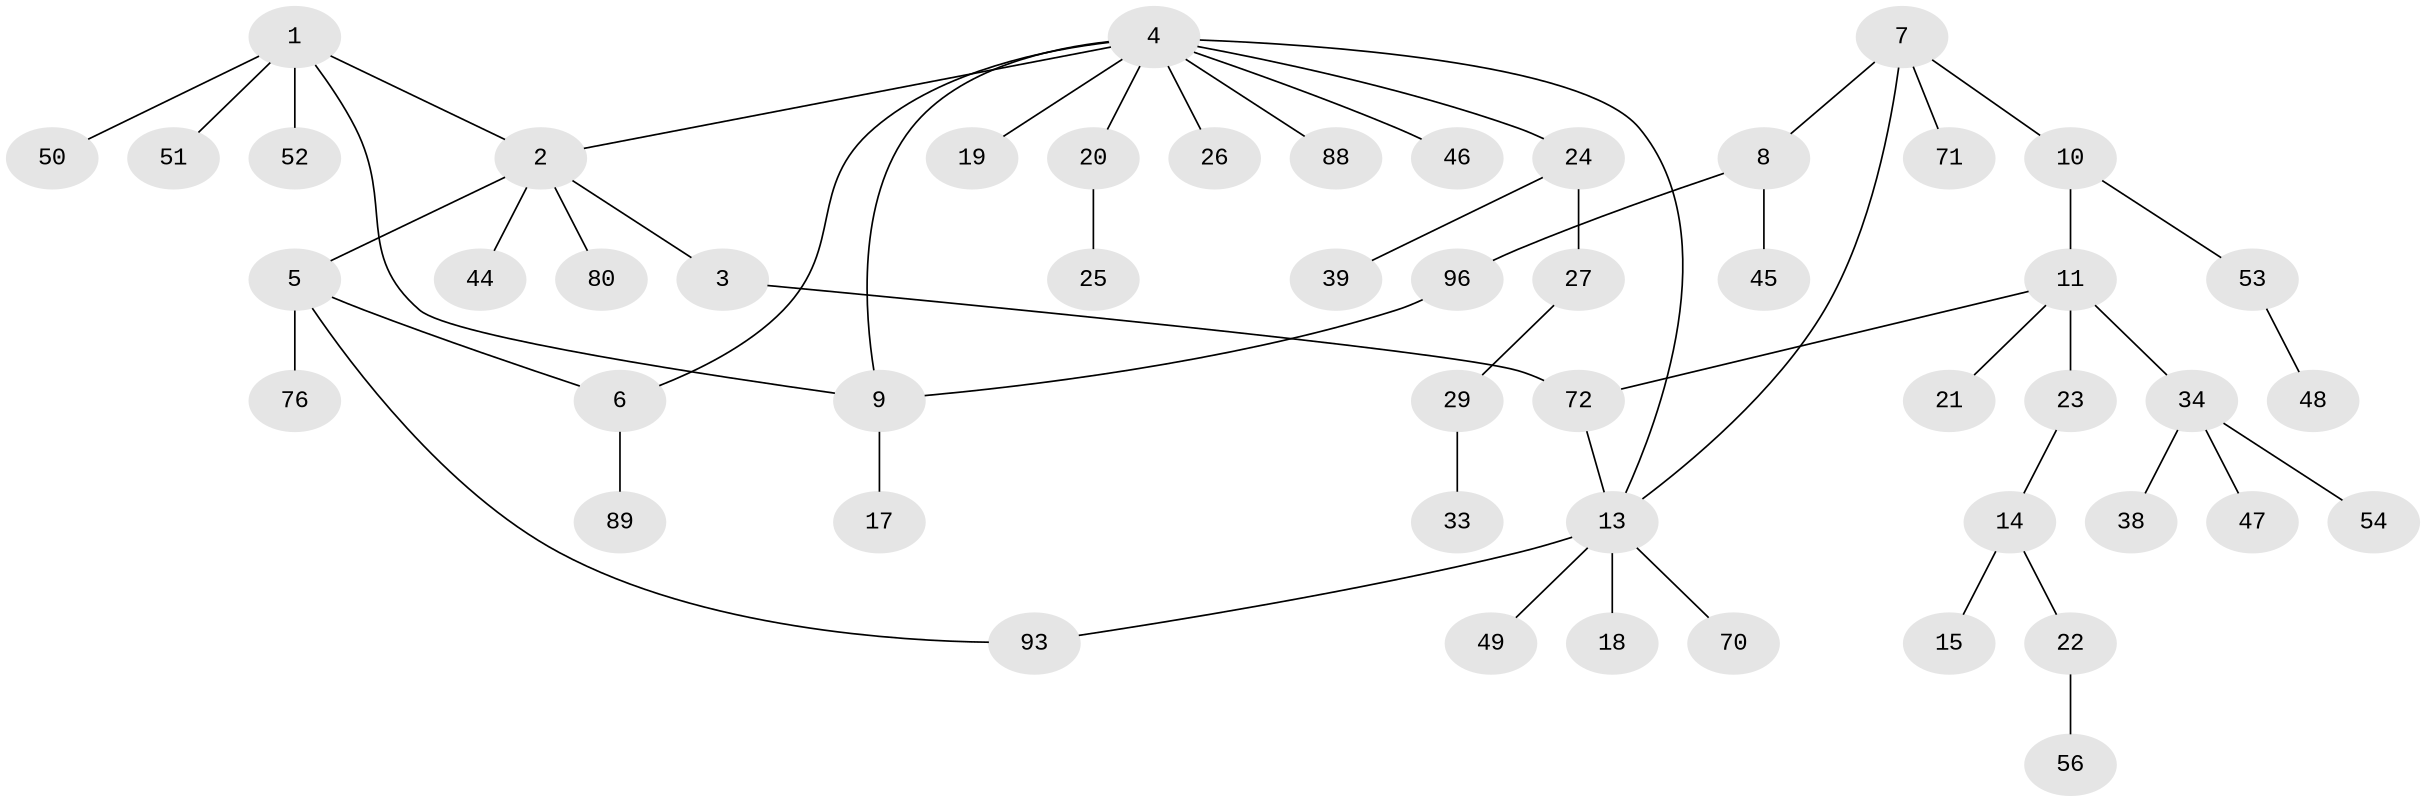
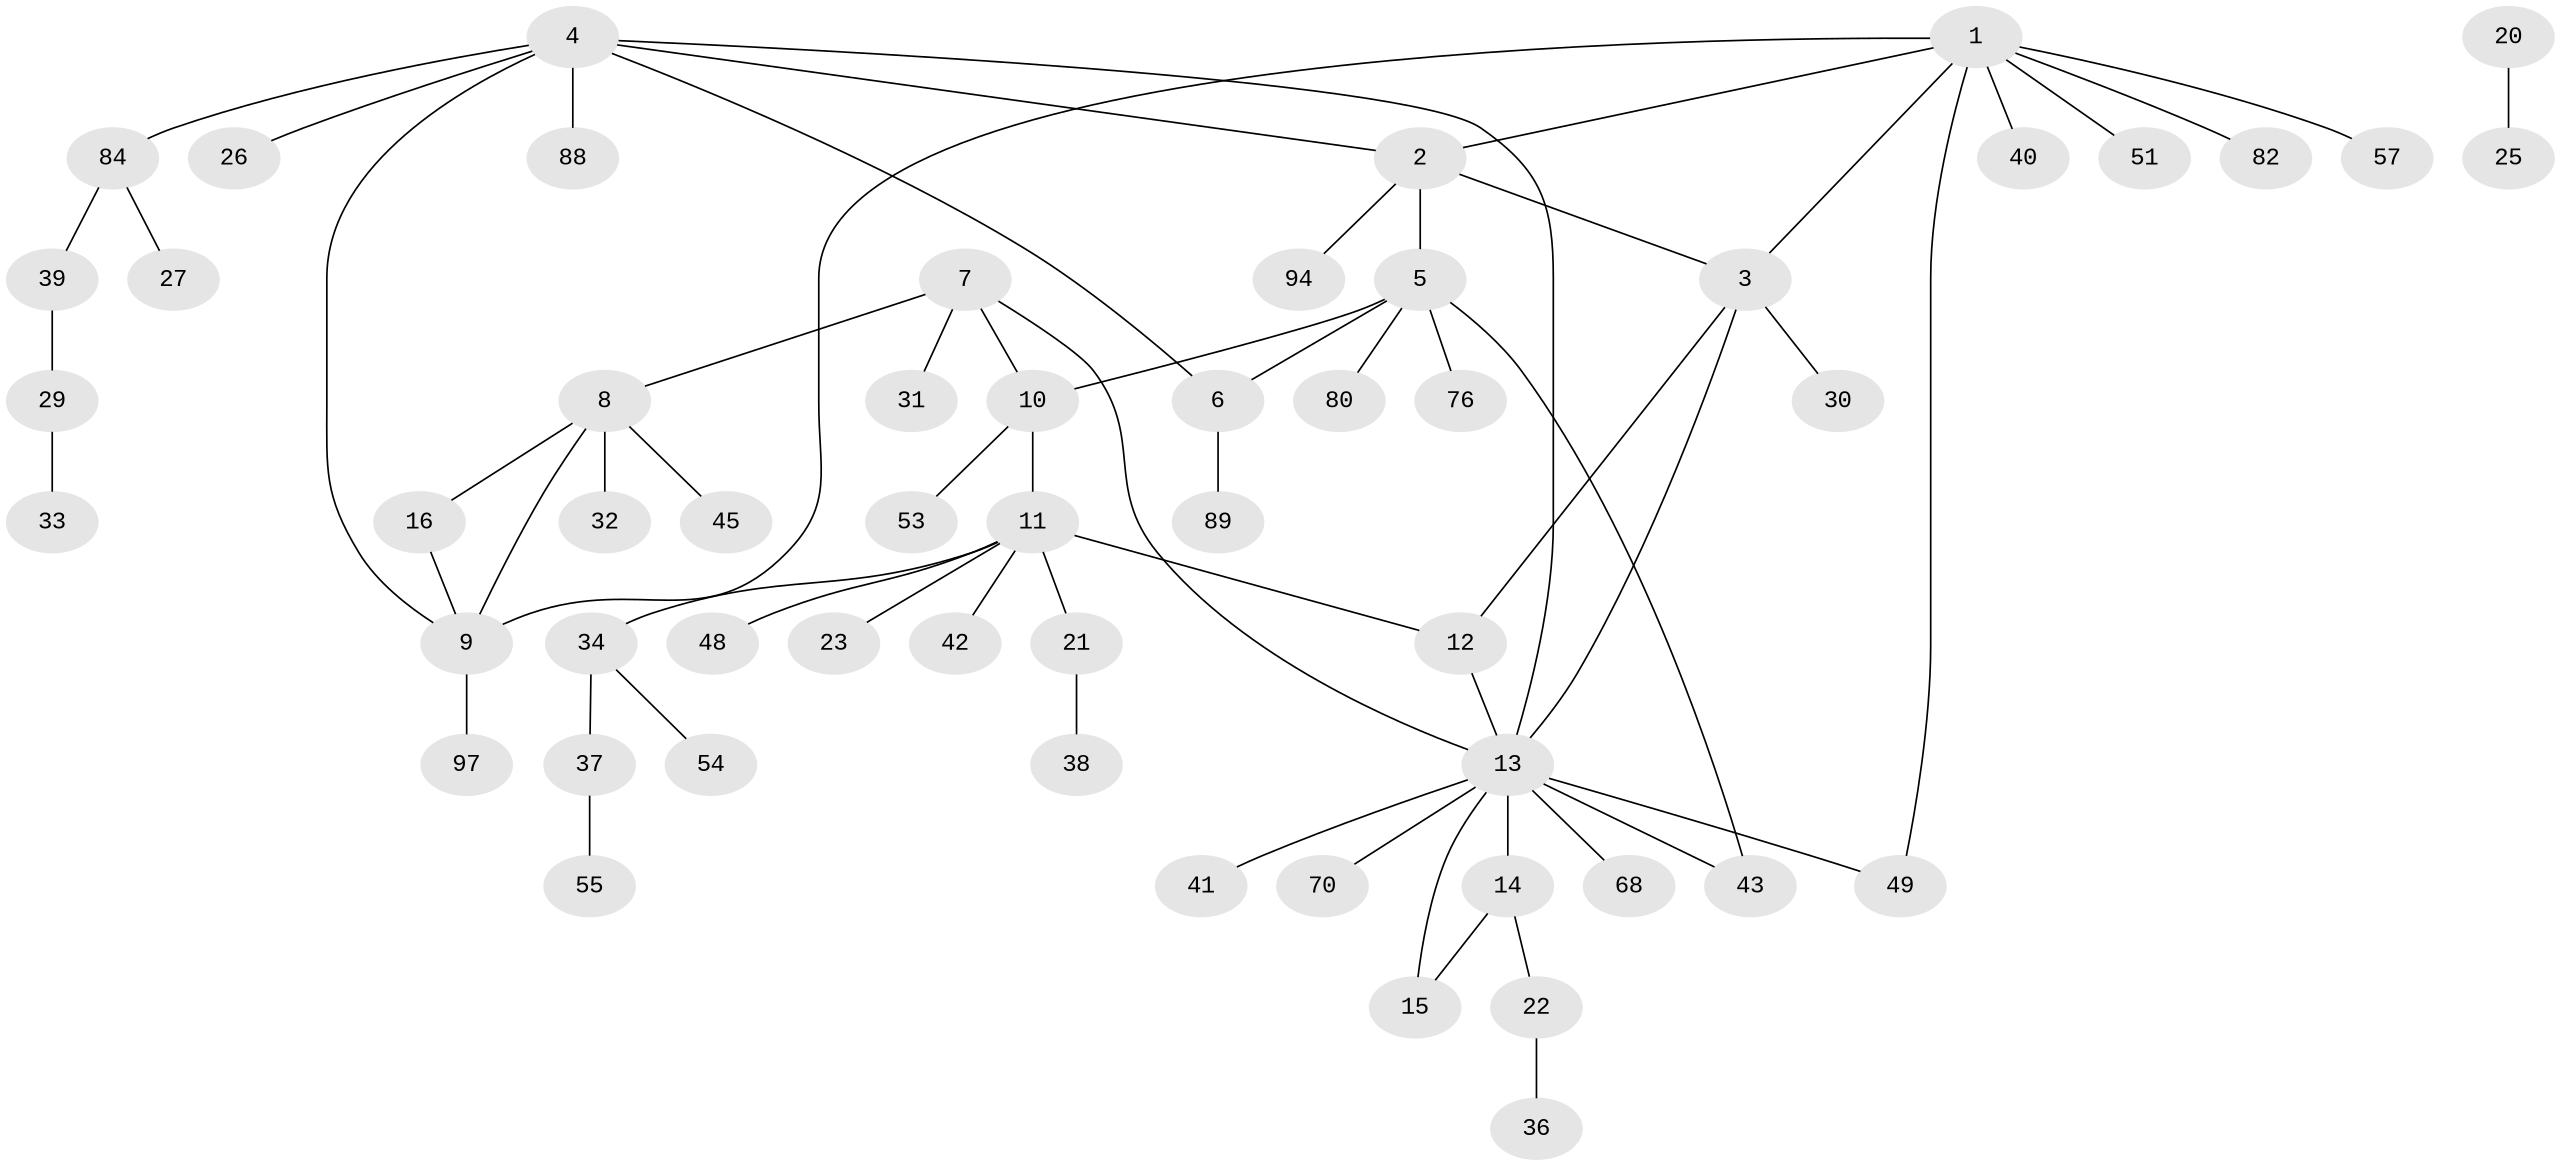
edge "4" -- "20": removed
node "50": label "50" -> "40"
node "52": label "52" -> "82"
node "19": removed
node "46": removed
node "24": label "24" -> "84"
edge "1" -- "3": added
node "71": label "71" -> "31"
node "57": added
edge "2" -- "80": now "5" -- "80"
node "44": label "44" -> "94"
node "96": label "96" -> "16"
edge "27" -- "29": now "39" -- "29"
edge "53" -- "48": now "11" -- "48"
edge "5" -- "10": added
node "72": label "72" -> "12"
node "30": added
edge "1" -- "49": added
edge "23" -- "14": now "13" -- "14"
edge "34" -- "38": now "21" -- "38"
edge "8" -- "9": added
node "32": added
node "17": label "17" -> "97"
node "47": label "47" -> "37"
edge "3" -- "13": added
node "42": added
node "93": label "93" -> "43"
node "18": label "18" -> "68"
node "56": label "56" -> "36"
edge "13" -- "15": added
node "55": added
node "41": added
